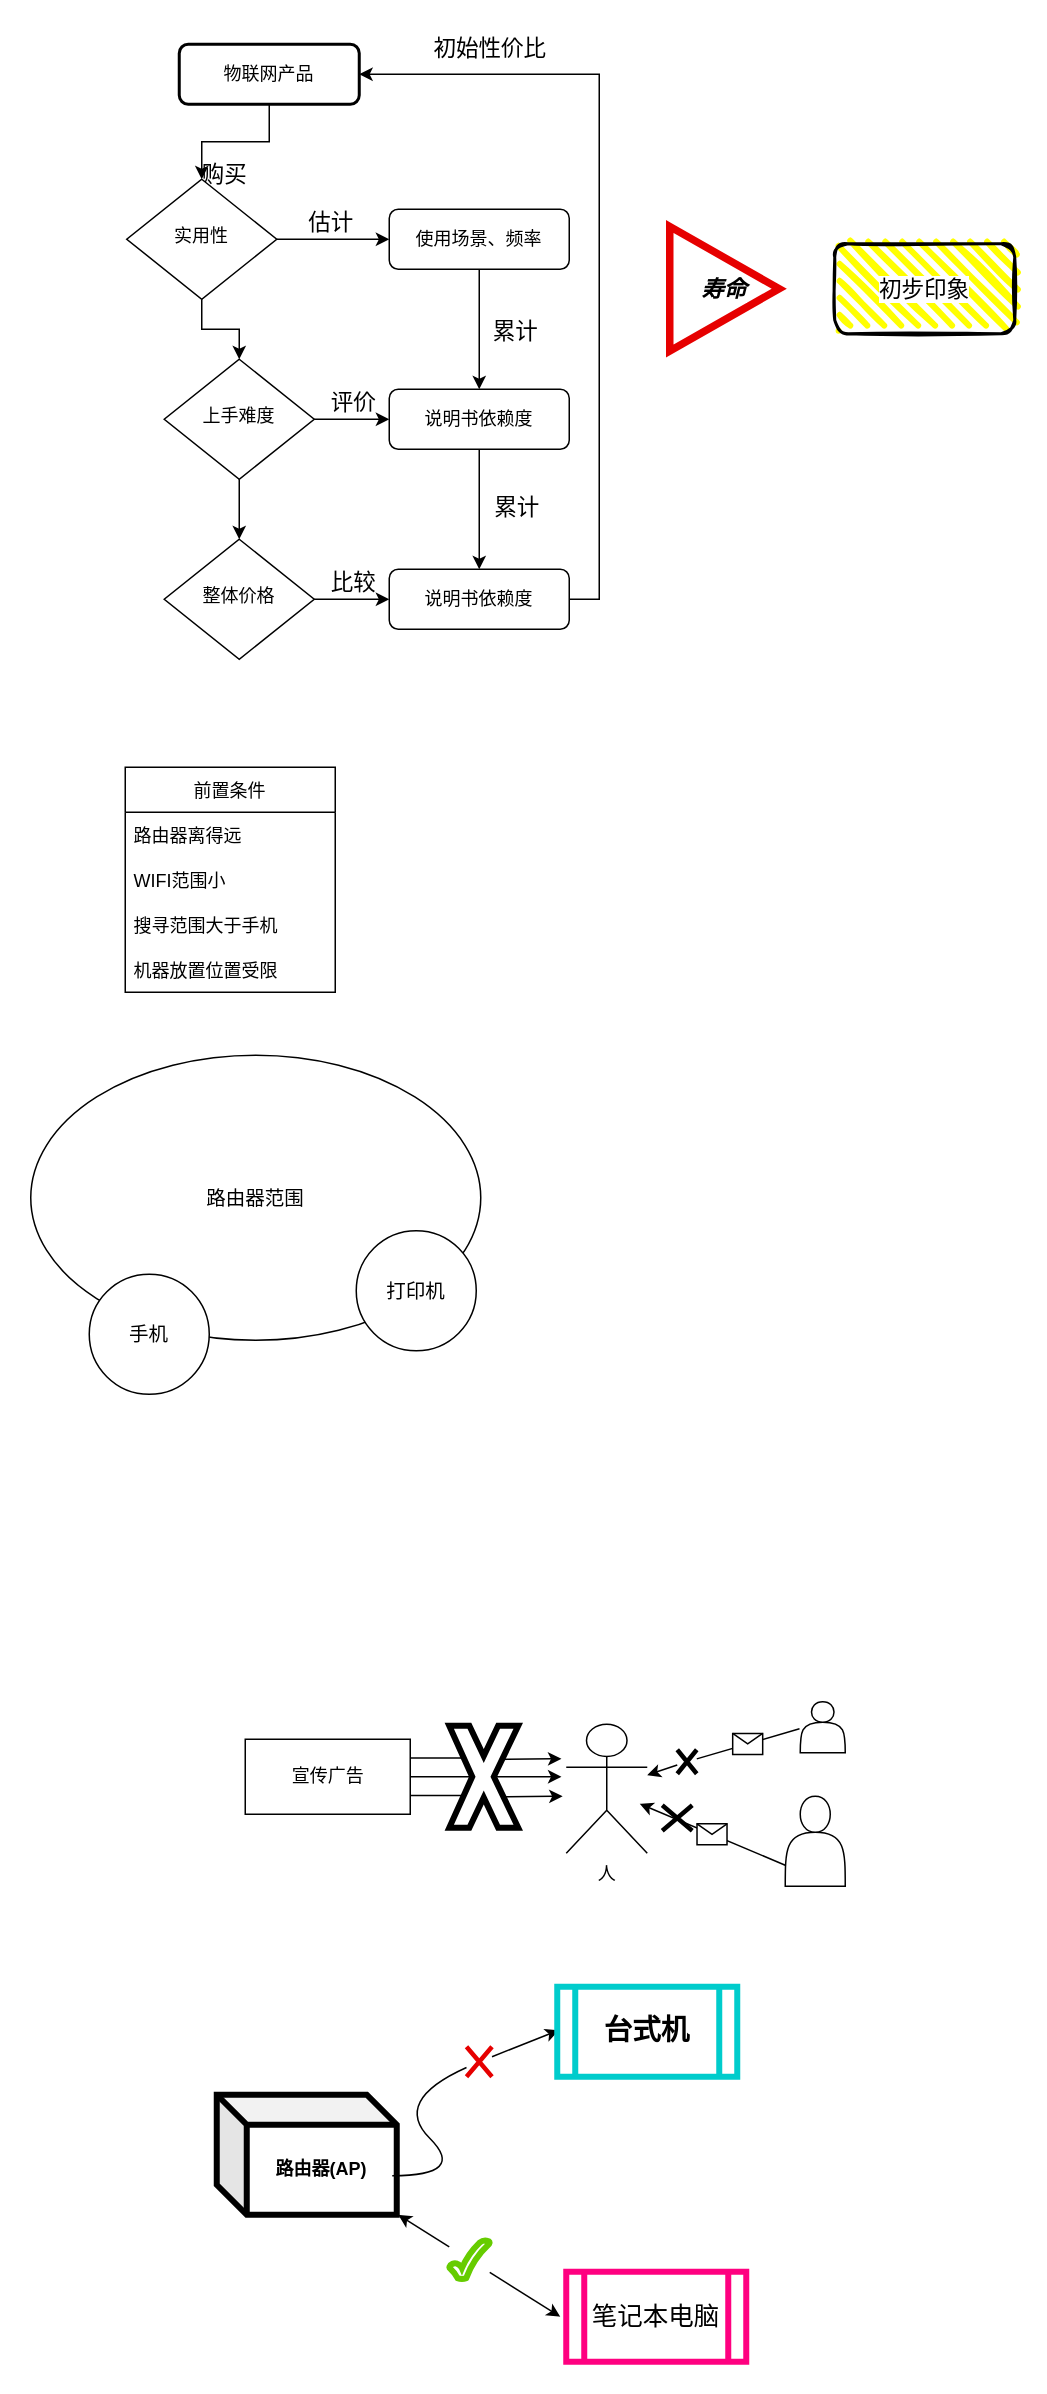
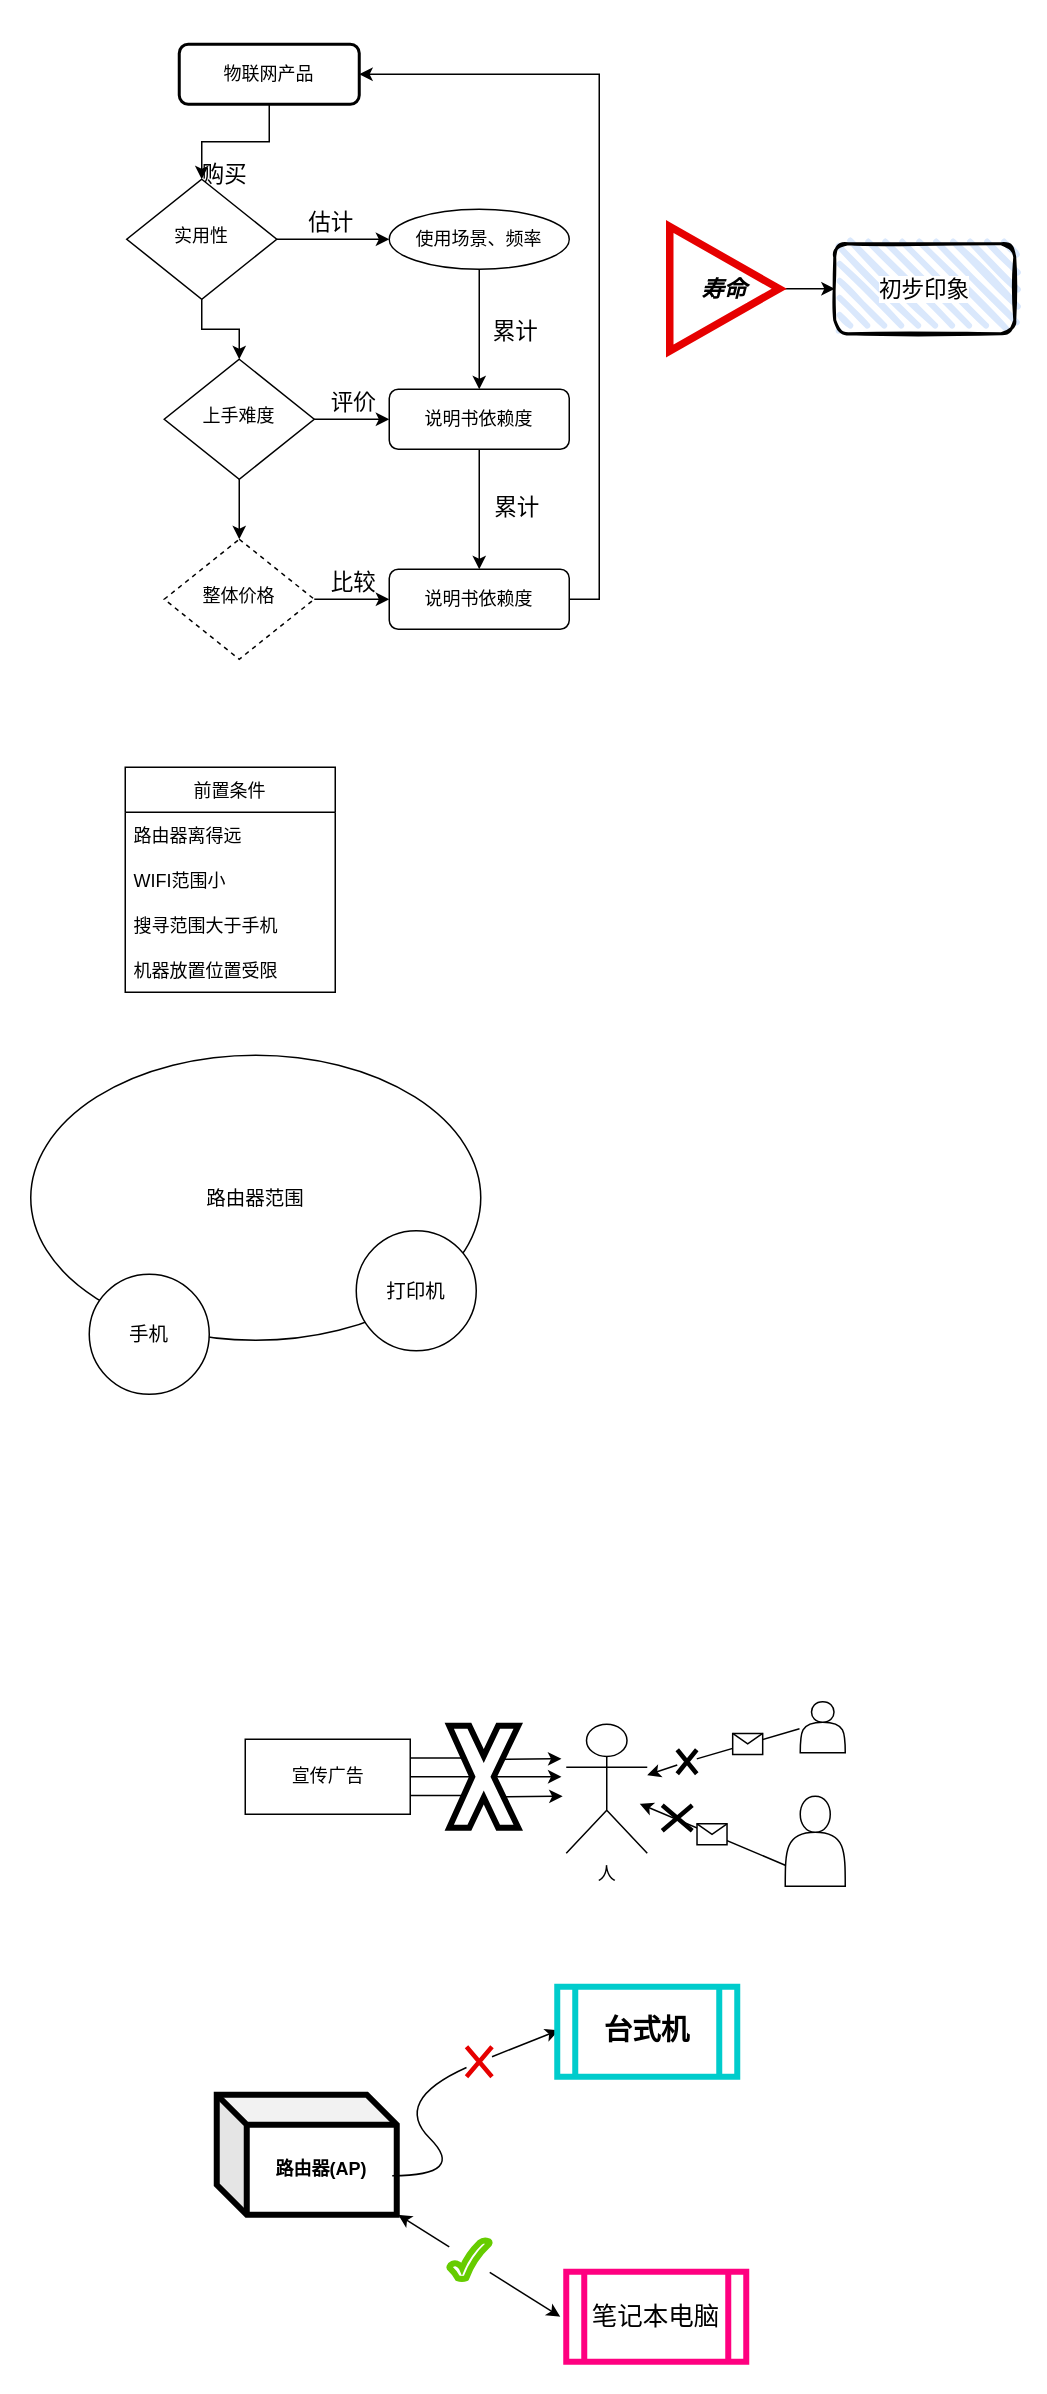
node "初始性价比": removed
node "使用场景、频率": shape rounded rectangle -> ellipse
edge "寿命" -> "初步印象": added
node "初步印象": fillcolor #ffff00 -> #dae8fc
node "整体价格": style solid -> dashed
